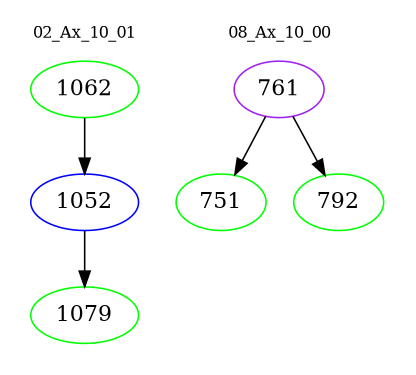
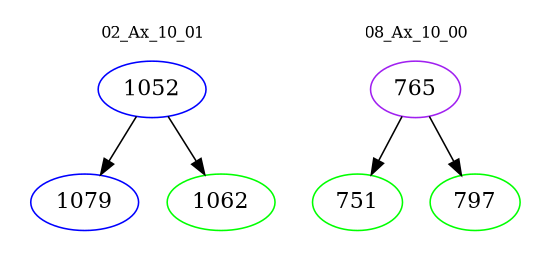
node "761": label "761" -> "765"
edge "1062" -> "1052": reversed
node "792": label "792" -> "797"
node "1079": color green -> blue
